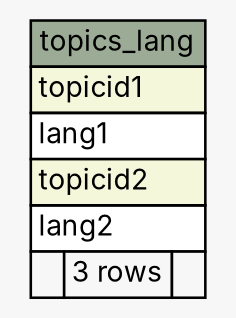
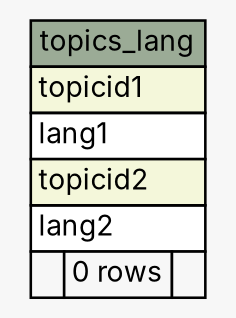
node "topics_lang": text "3 rows" -> "0 rows"
